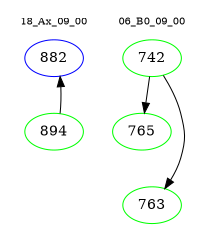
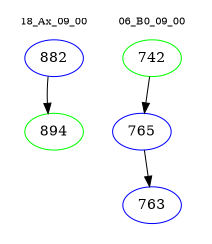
edge "894" -> "882": reversed
edge "742" -> "763": now "765" -> "763"
node "765": color green -> blue
node "763": color green -> blue
